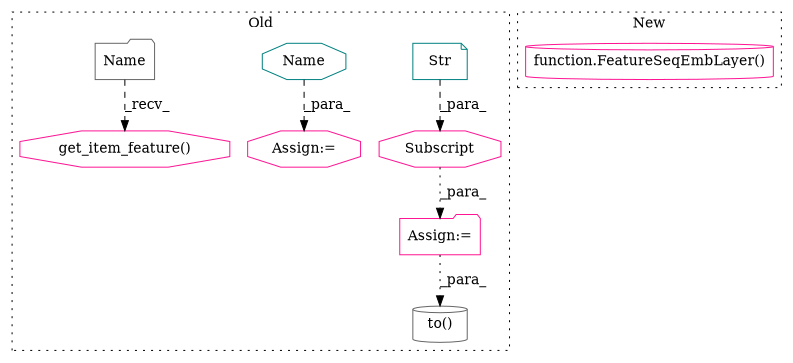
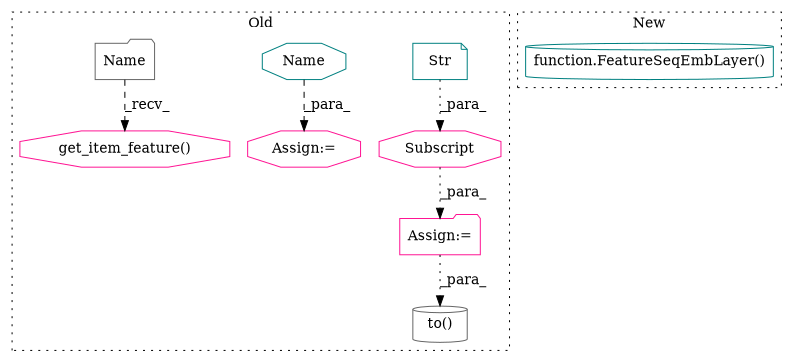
node "function.FeatureSeqEmbLayer()": color deeppink -> teal
edge "Str" -> "Subscript": style dashed -> dotted
